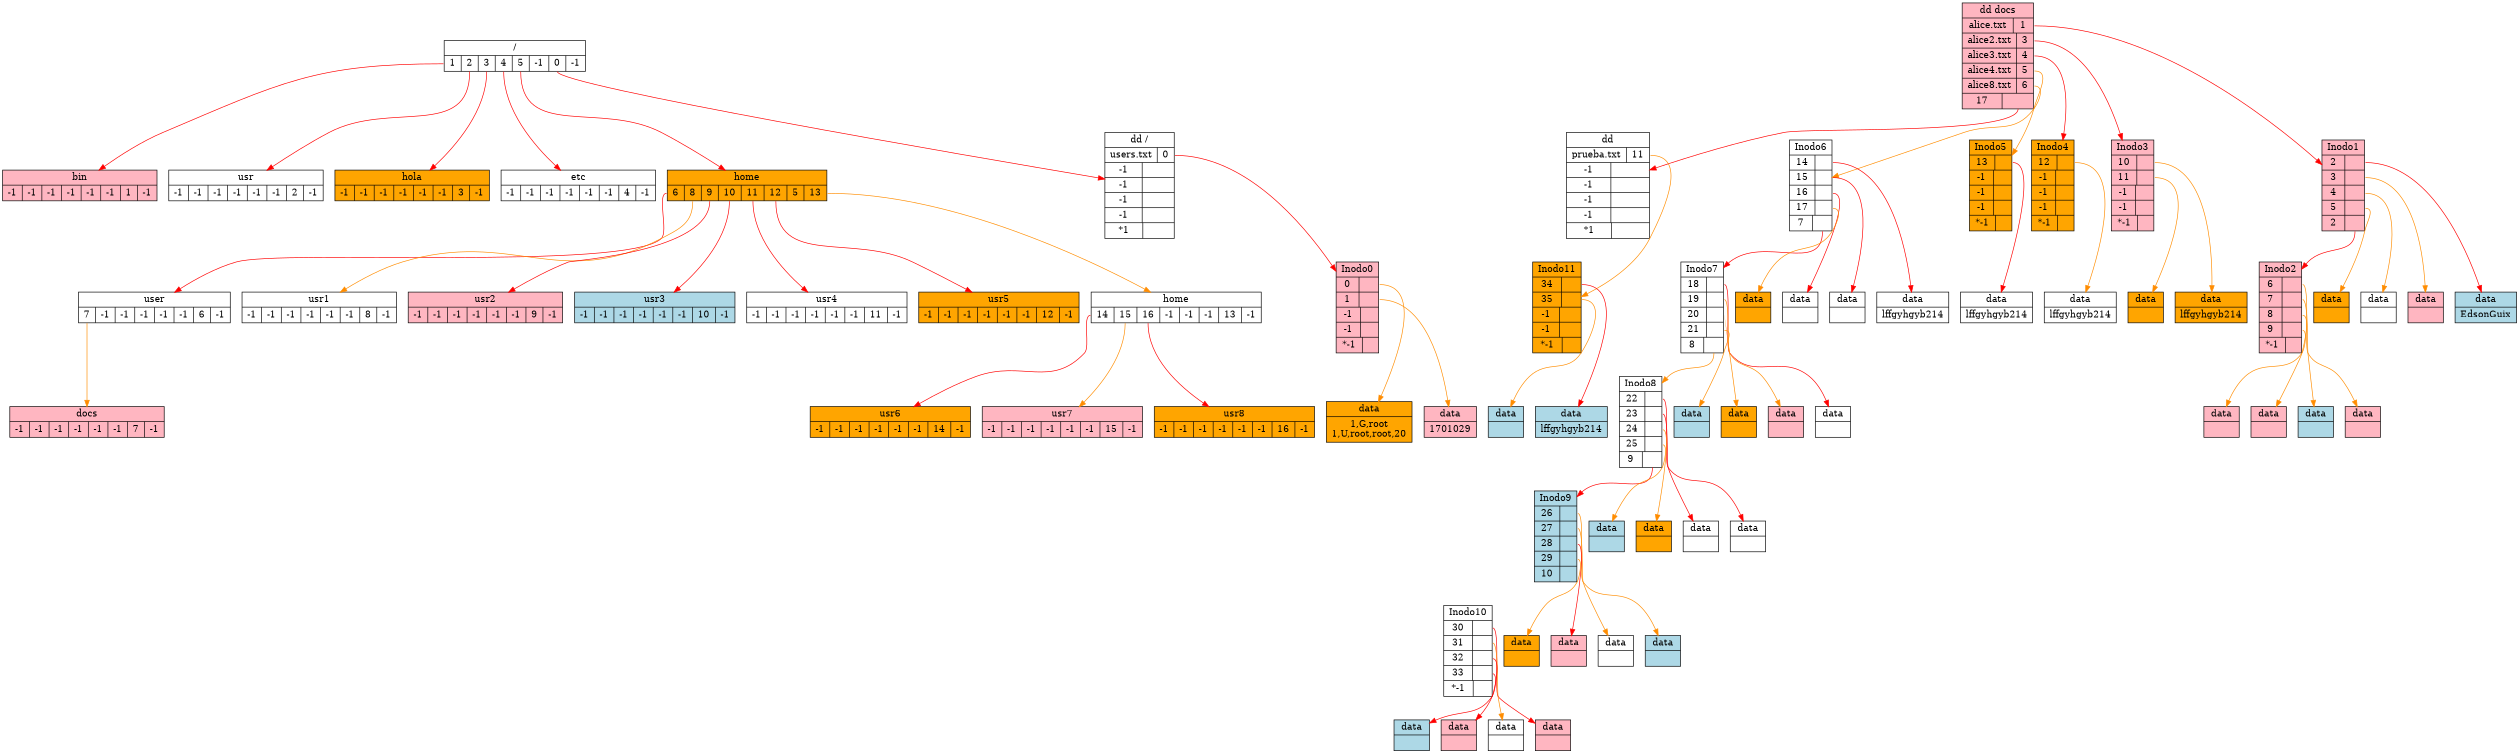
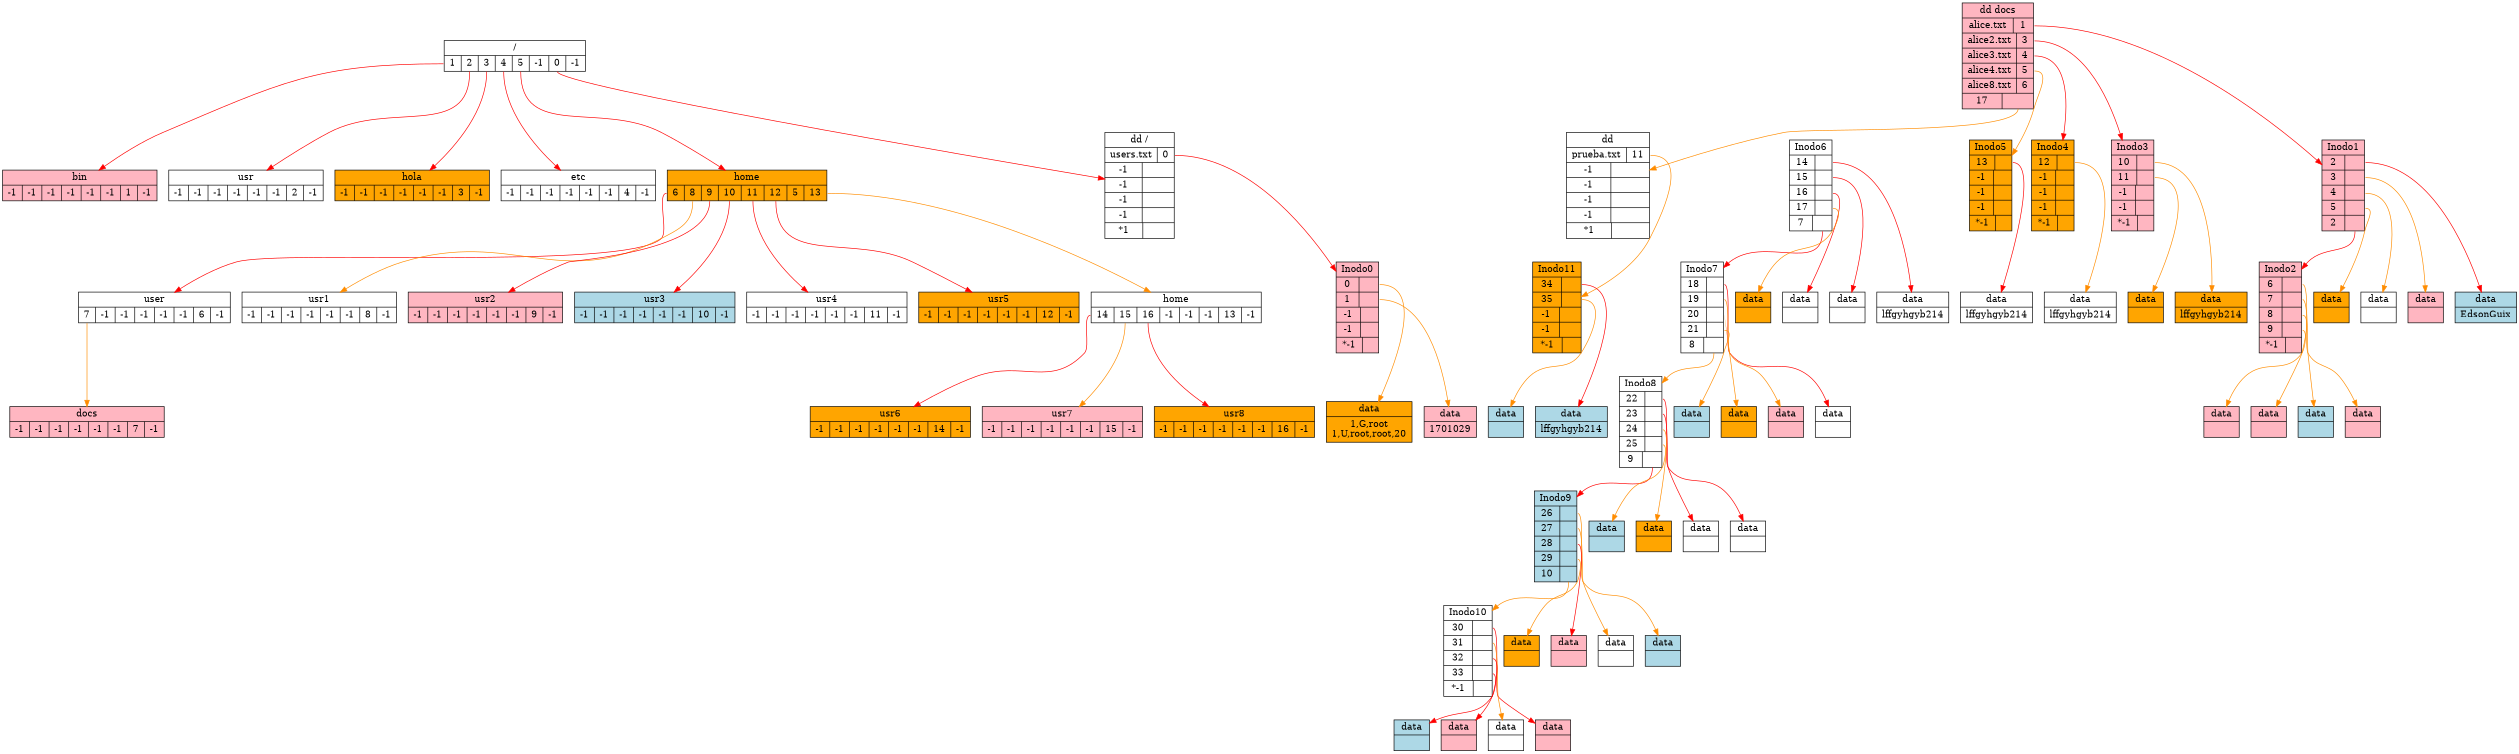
edge "dd docs" -> "dd": color red -> darkorange
edge "dd docs" -> "Inodo6": removed
edge "Inodo9" -> "Inodo10": added
